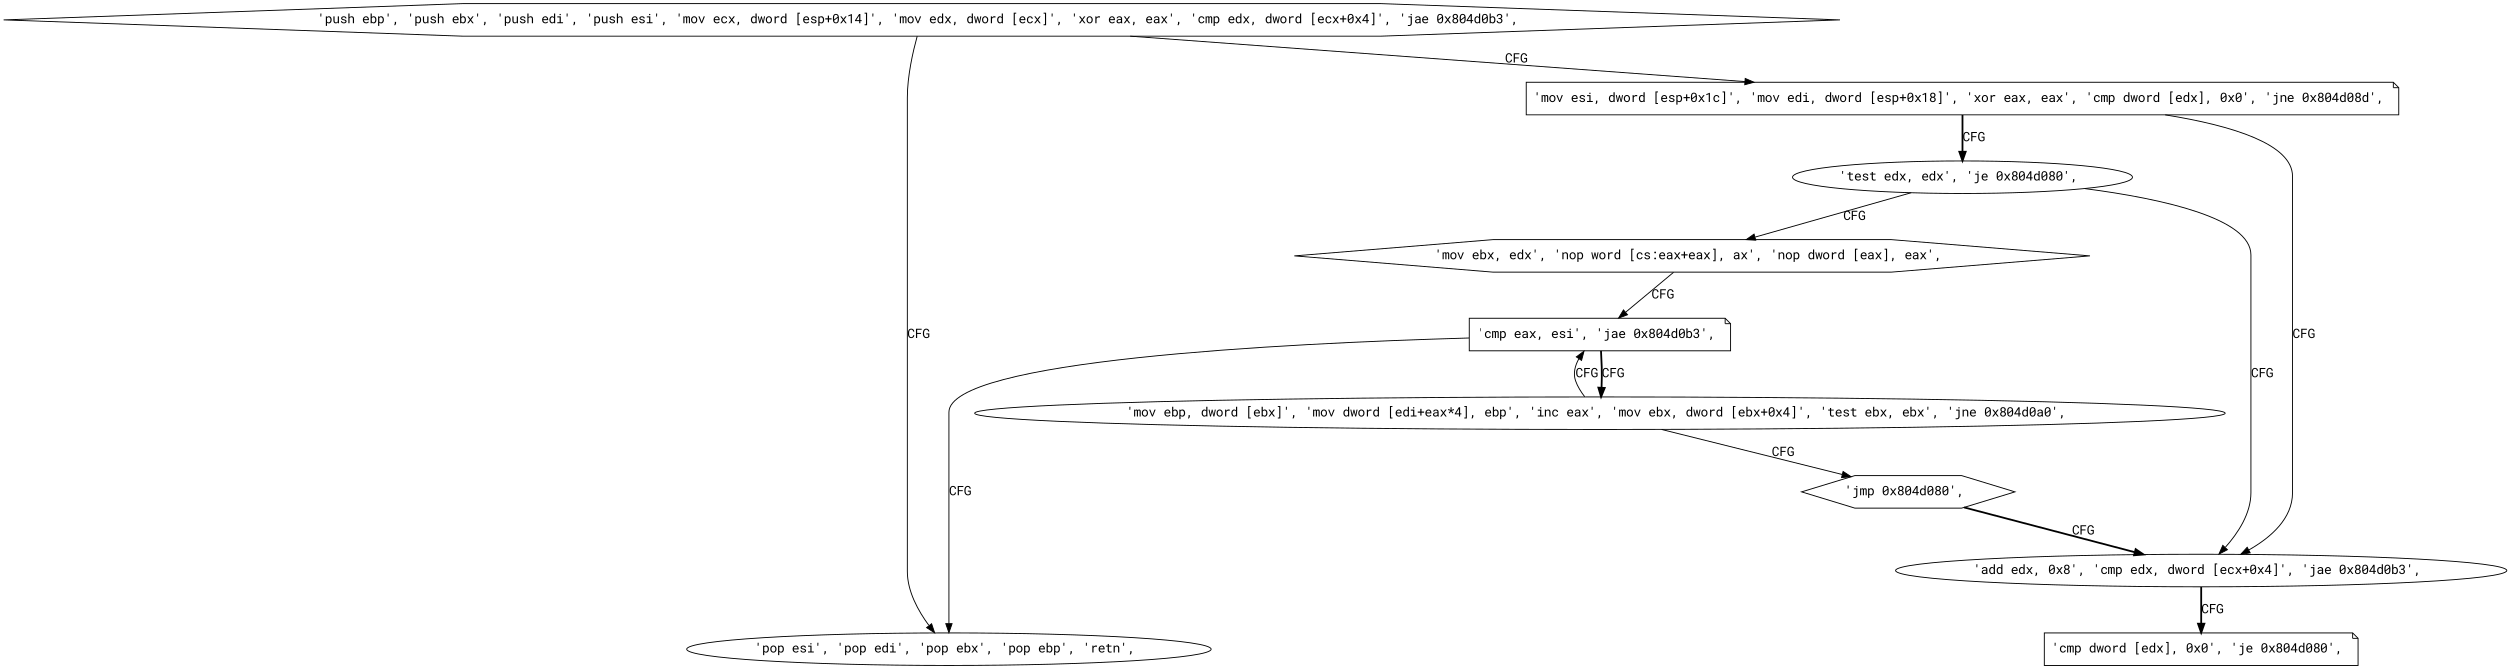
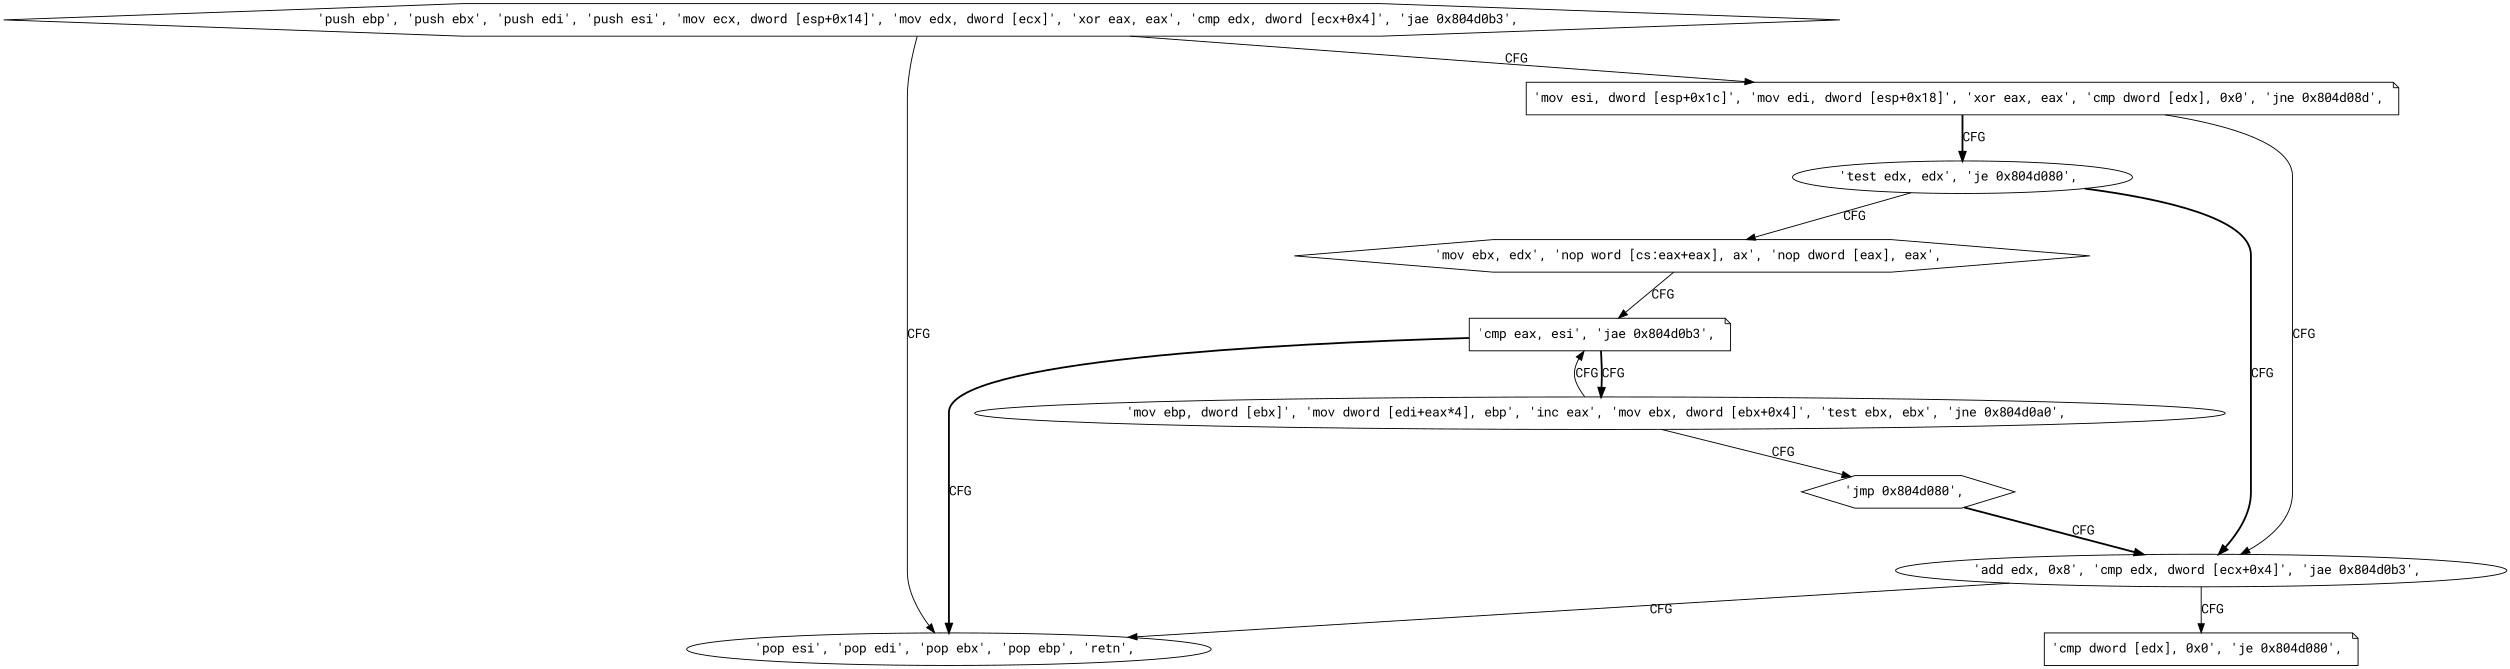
edge "'test edx, edx', 'je 0x804d080'," -> "'add edx, 0x8', 'cmp edx, dword [ecx+0x4]', 'jae 0x804d0b3',": style solid -> bold
edge "'cmp eax, esi', 'jae 0x804d0b3'," -> "'pop esi', 'pop edi', 'pop ebx', 'pop ebp', 'retn',": style solid -> bold
edge "'add edx, 0x8', 'cmp edx, dword [ecx+0x4]', 'jae 0x804d0b3'," -> "'cmp dword [edx], 0x0', 'je 0x804d080',": style bold -> solid
edge "'add edx, 0x8', 'cmp edx, dword [ecx+0x4]', 'jae 0x804d0b3'," -> "'pop esi', 'pop edi', 'pop ebx', 'pop ebp', 'retn',": added, label "CFG"
